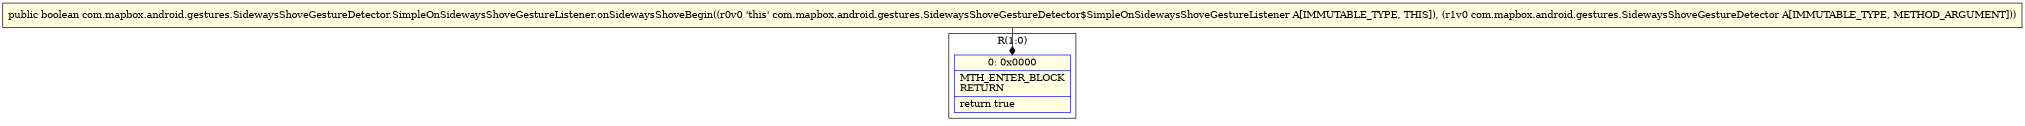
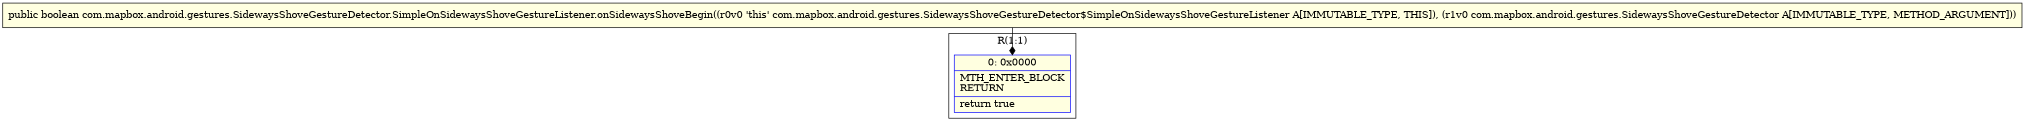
cluster "R(1:0)": label "R(1:0)" -> "R(1:1)"
